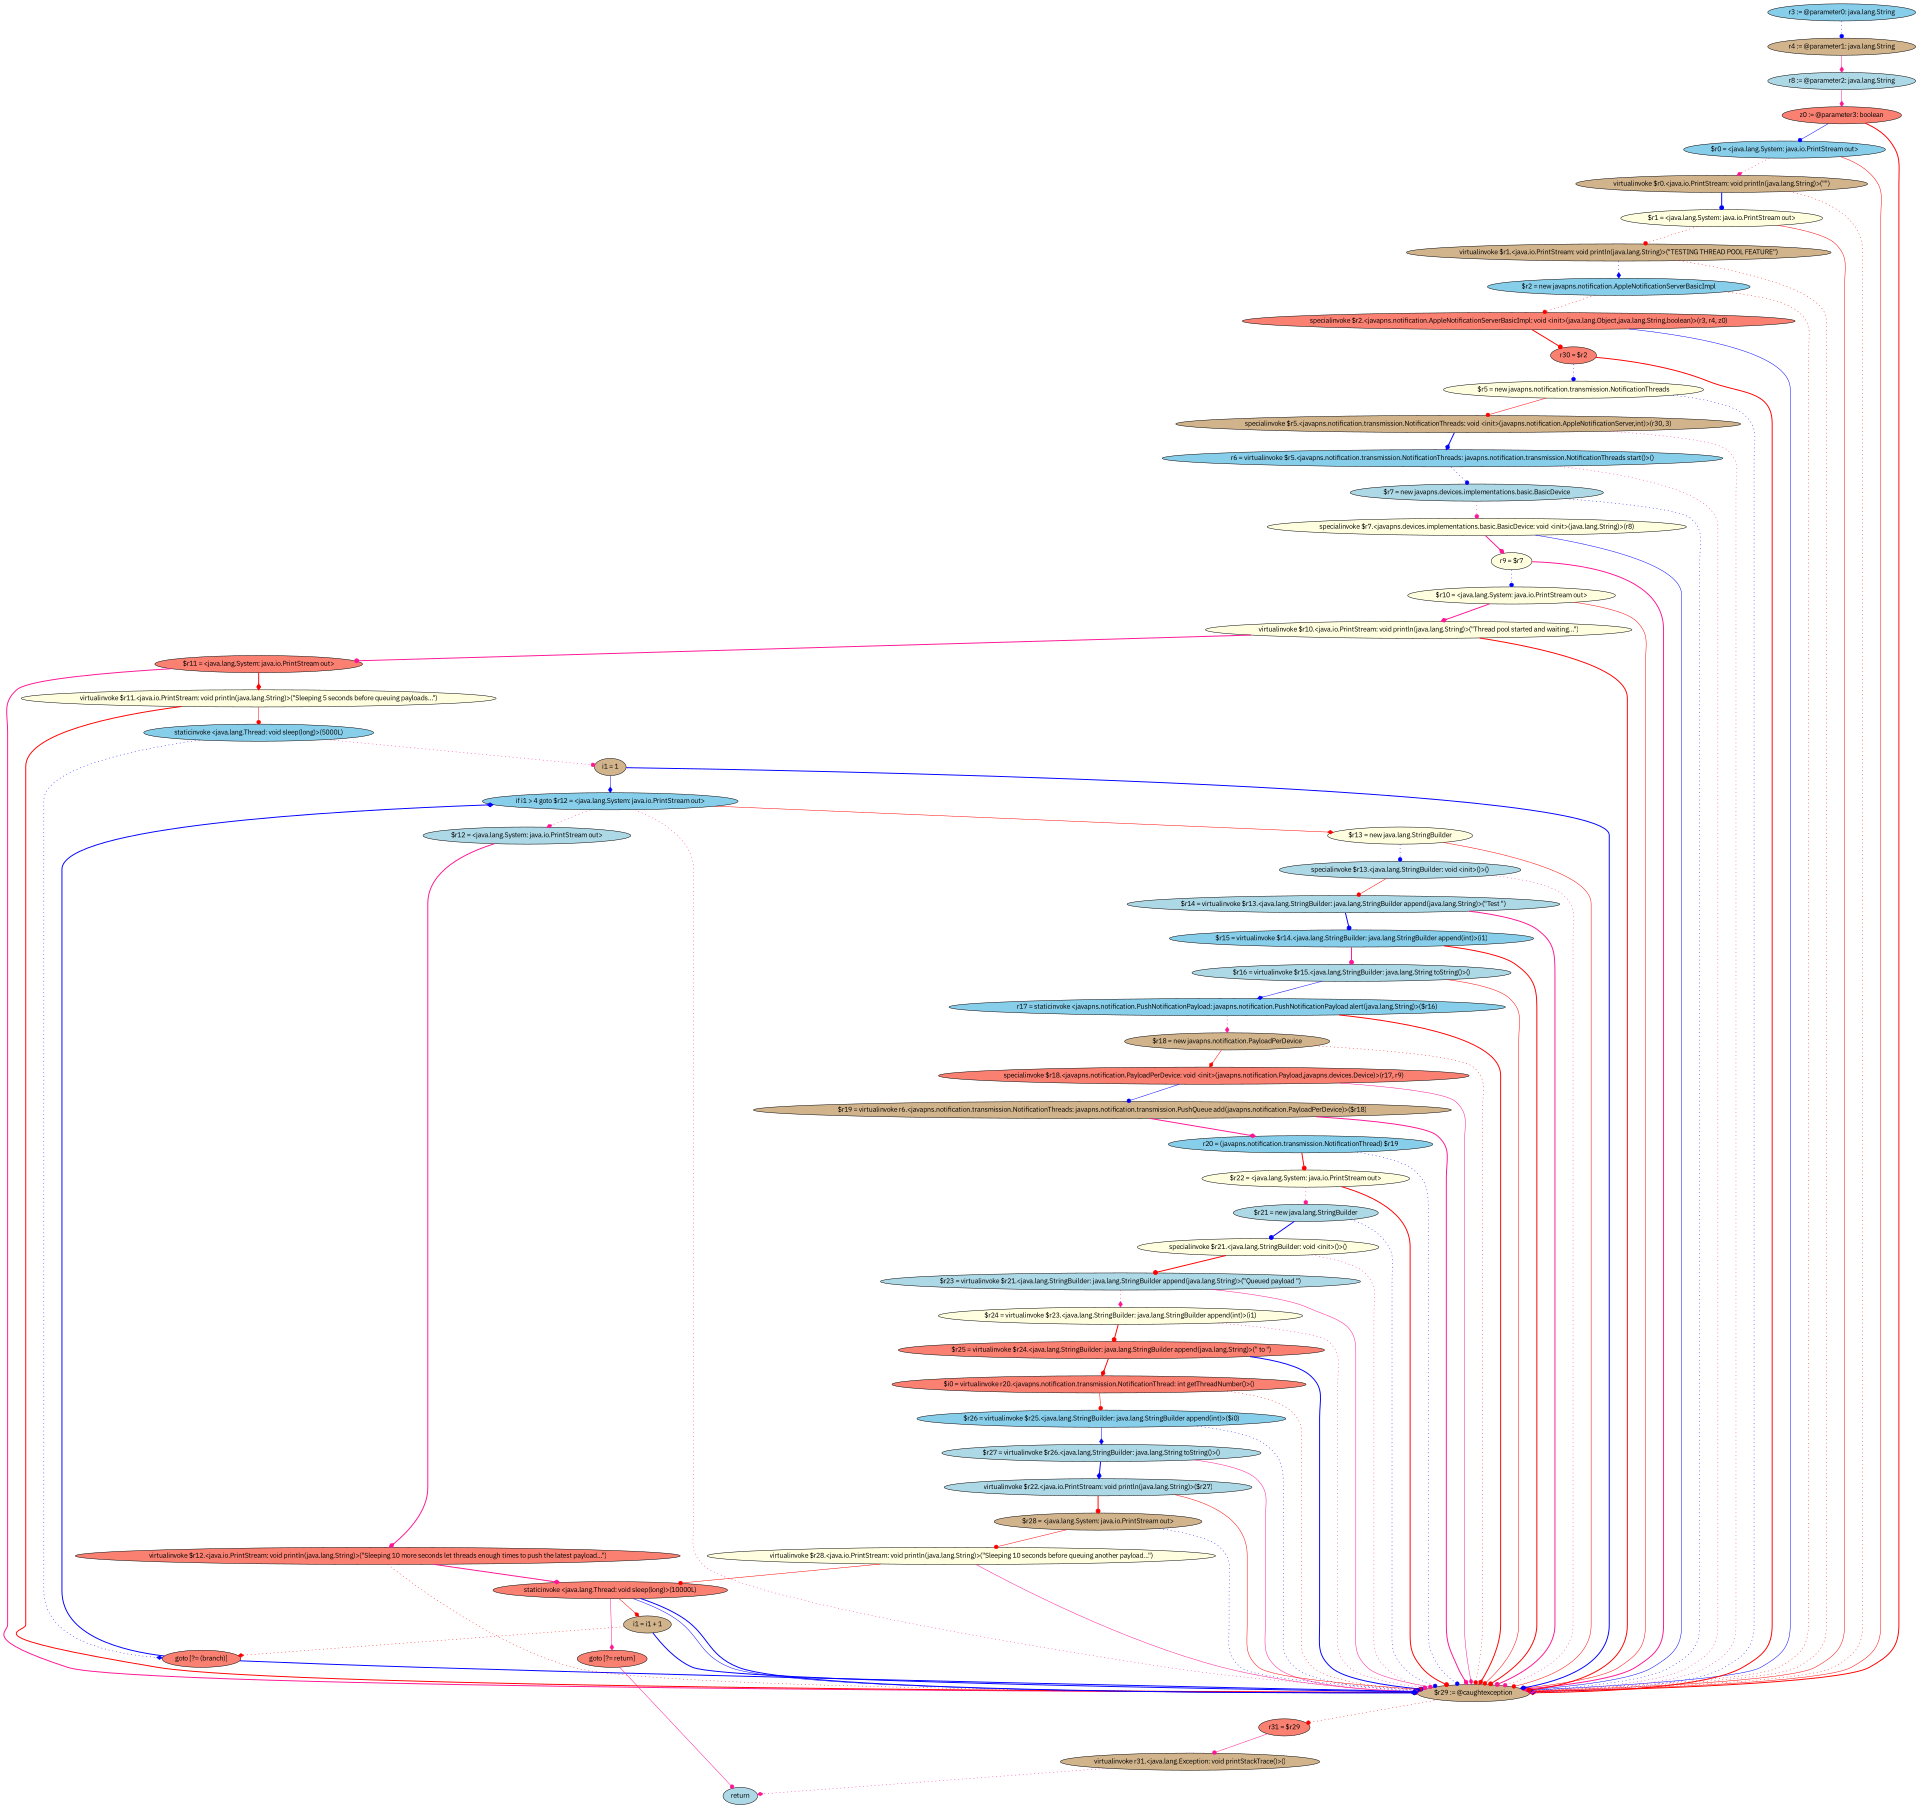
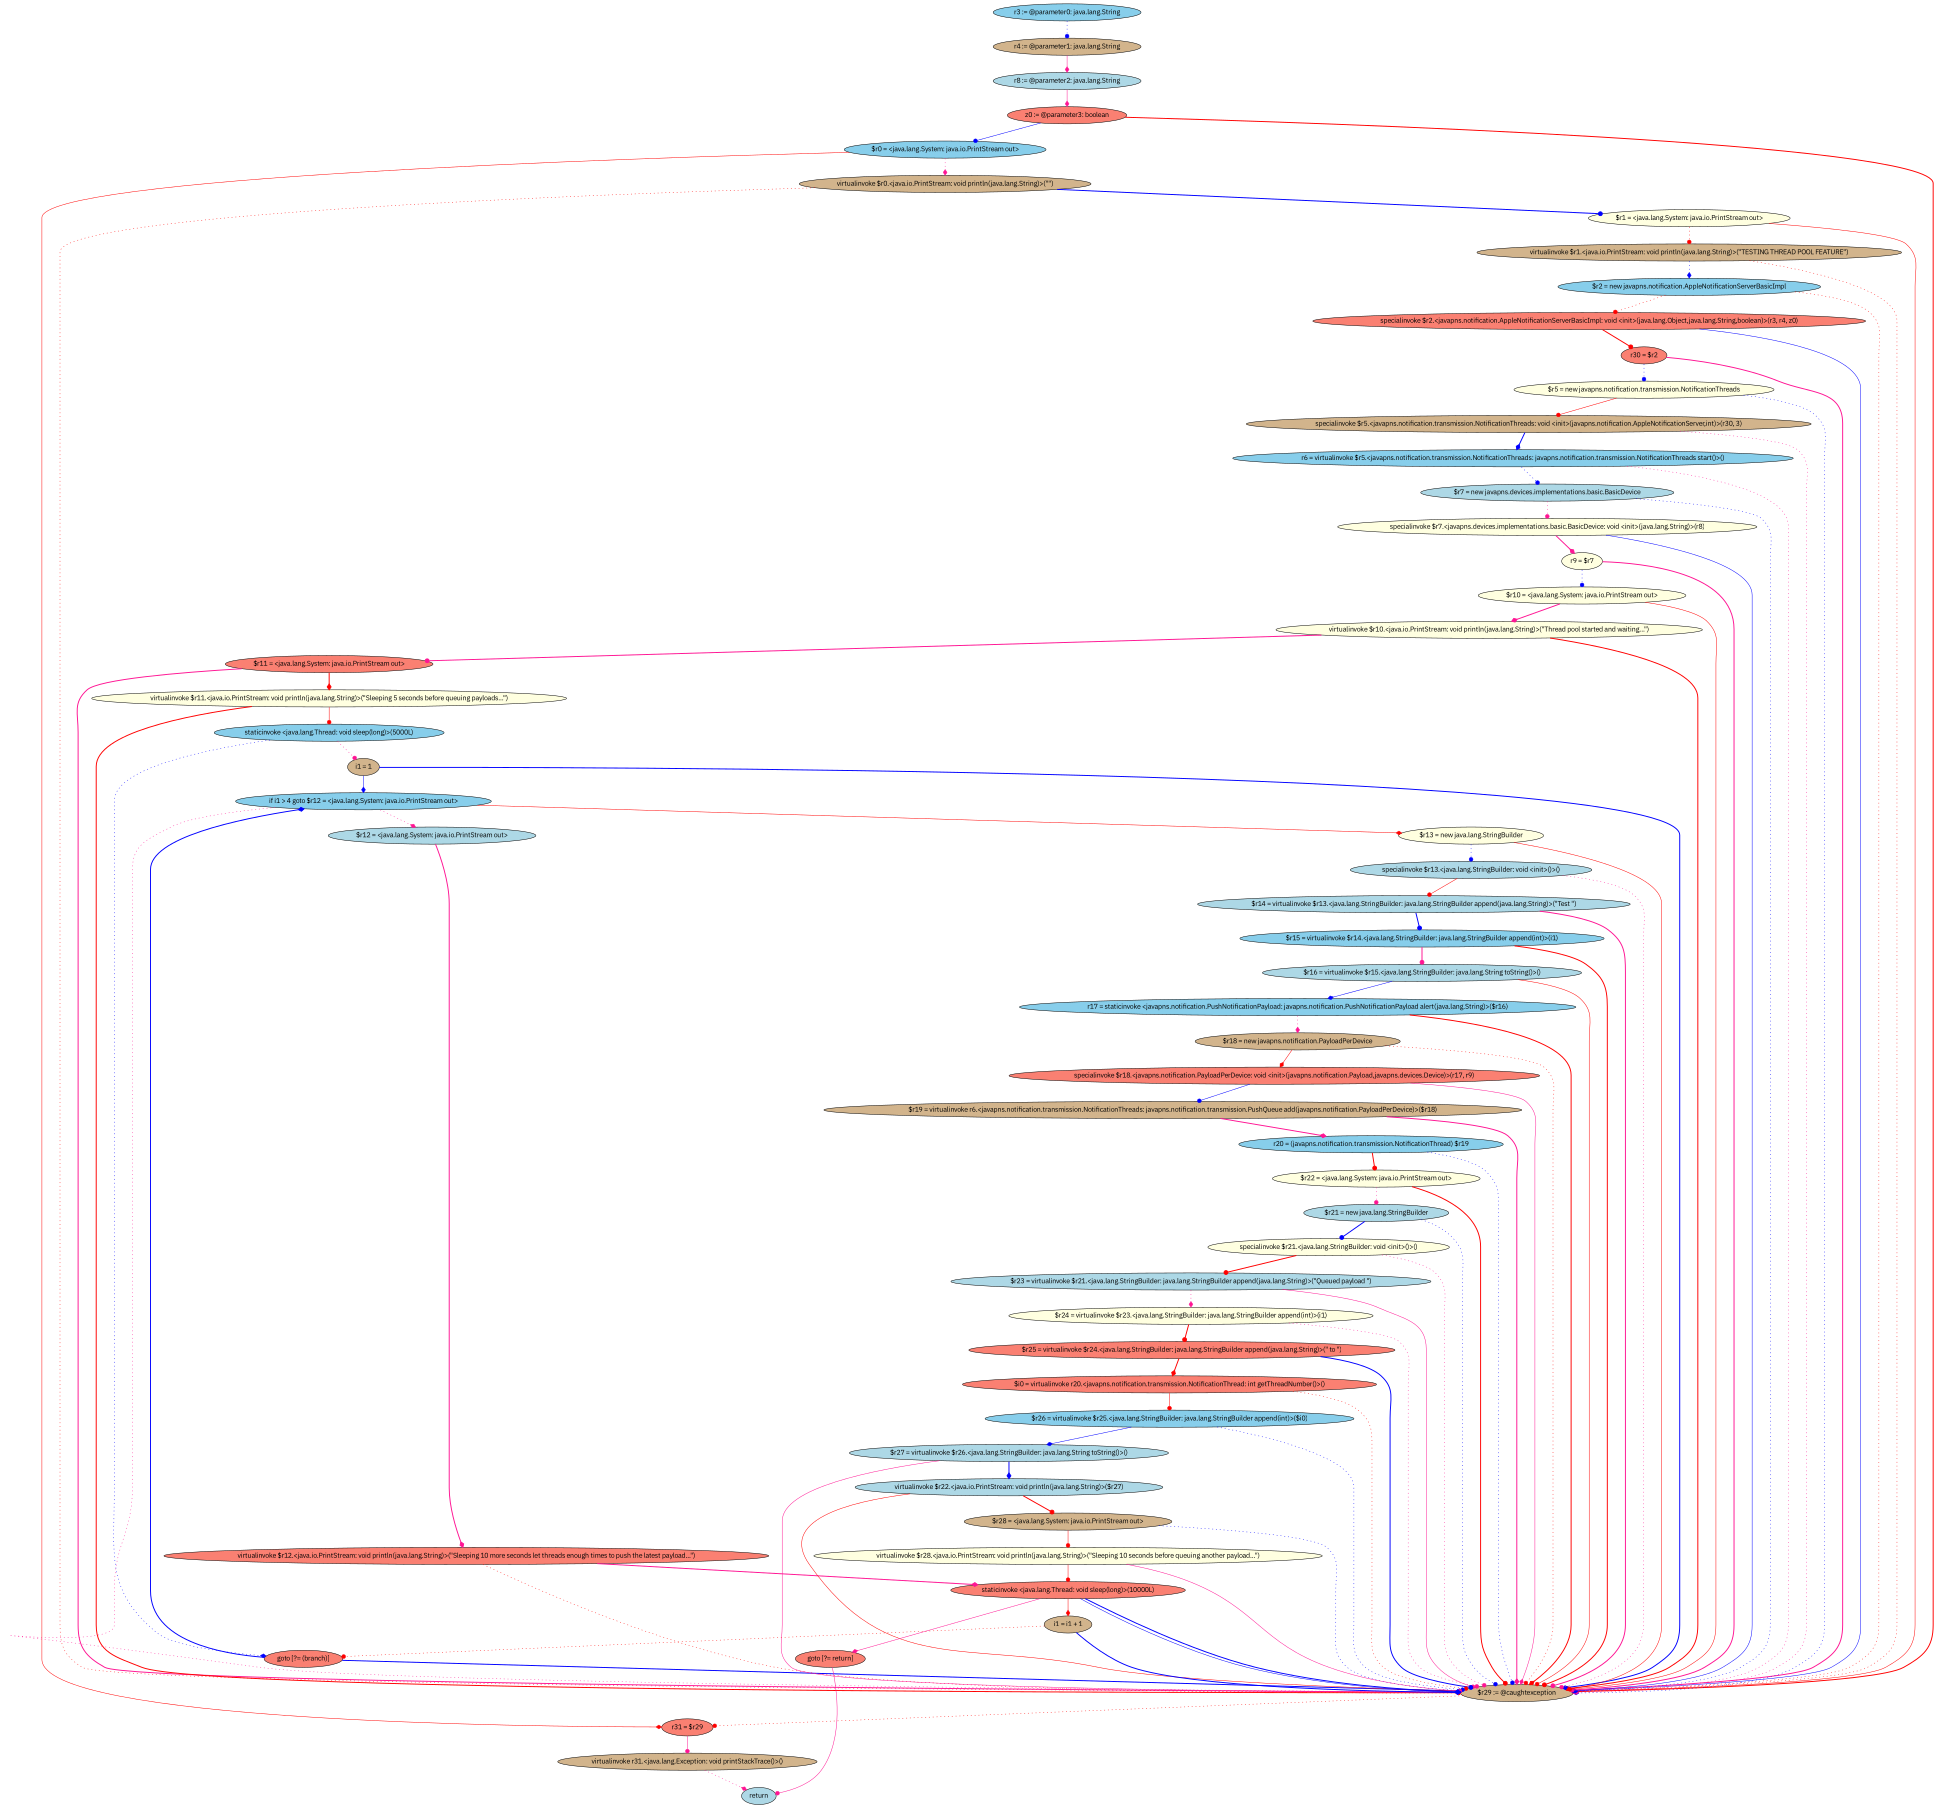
edge "r30 = $r2" -> "$r29 := @caughtexception": color red -> deeppink
edge "$r0 = <java.lang.System: java.io.PrintStream out>" -> "$r29 := @caughtexception": now "$r0 = <java.lang.System: java.io.PrintStream out>" -> "r31 = $r29"
edge "i1 = i1 + 1" -> "goto [?= (branch)]": arrowhead diamond -> dot
